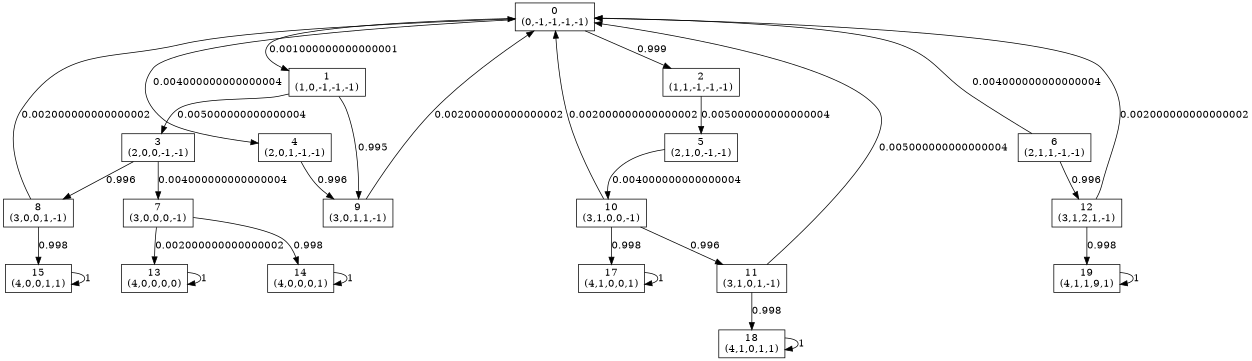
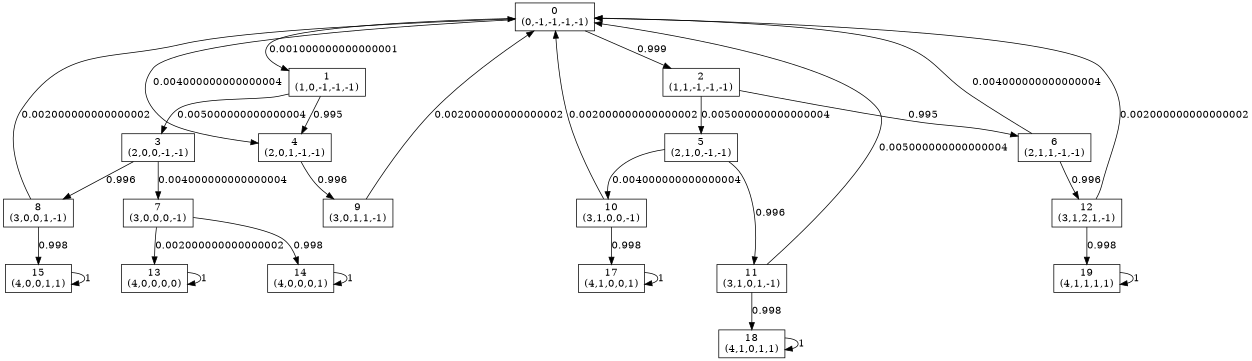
edge "2 (1,1,-1,-1,-1)" -> "6 (2,1,1,-1,-1)": added, label "0.995"
edge "1 (1,0,-1,-1,-1)" -> "9 (3,0,1,1,-1)": now "1 (1,0,-1,-1,-1)" -> "4 (2,0,1,-1,-1)"
edge "10 (3,1,0,0,-1)" -> "11 (3,1,0,1,-1)": now "5 (2,1,0,-1,-1)" -> "11 (3,1,0,1,-1)"
node "19 (4,1,1,9,1)": label "19 (4,1,1,9,1)" -> "19 (4,1,1,1,1)"
